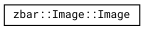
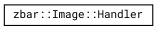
node "zbar::Image::Image": label "zbar::Image::Image" -> "zbar::Image::Handler"
